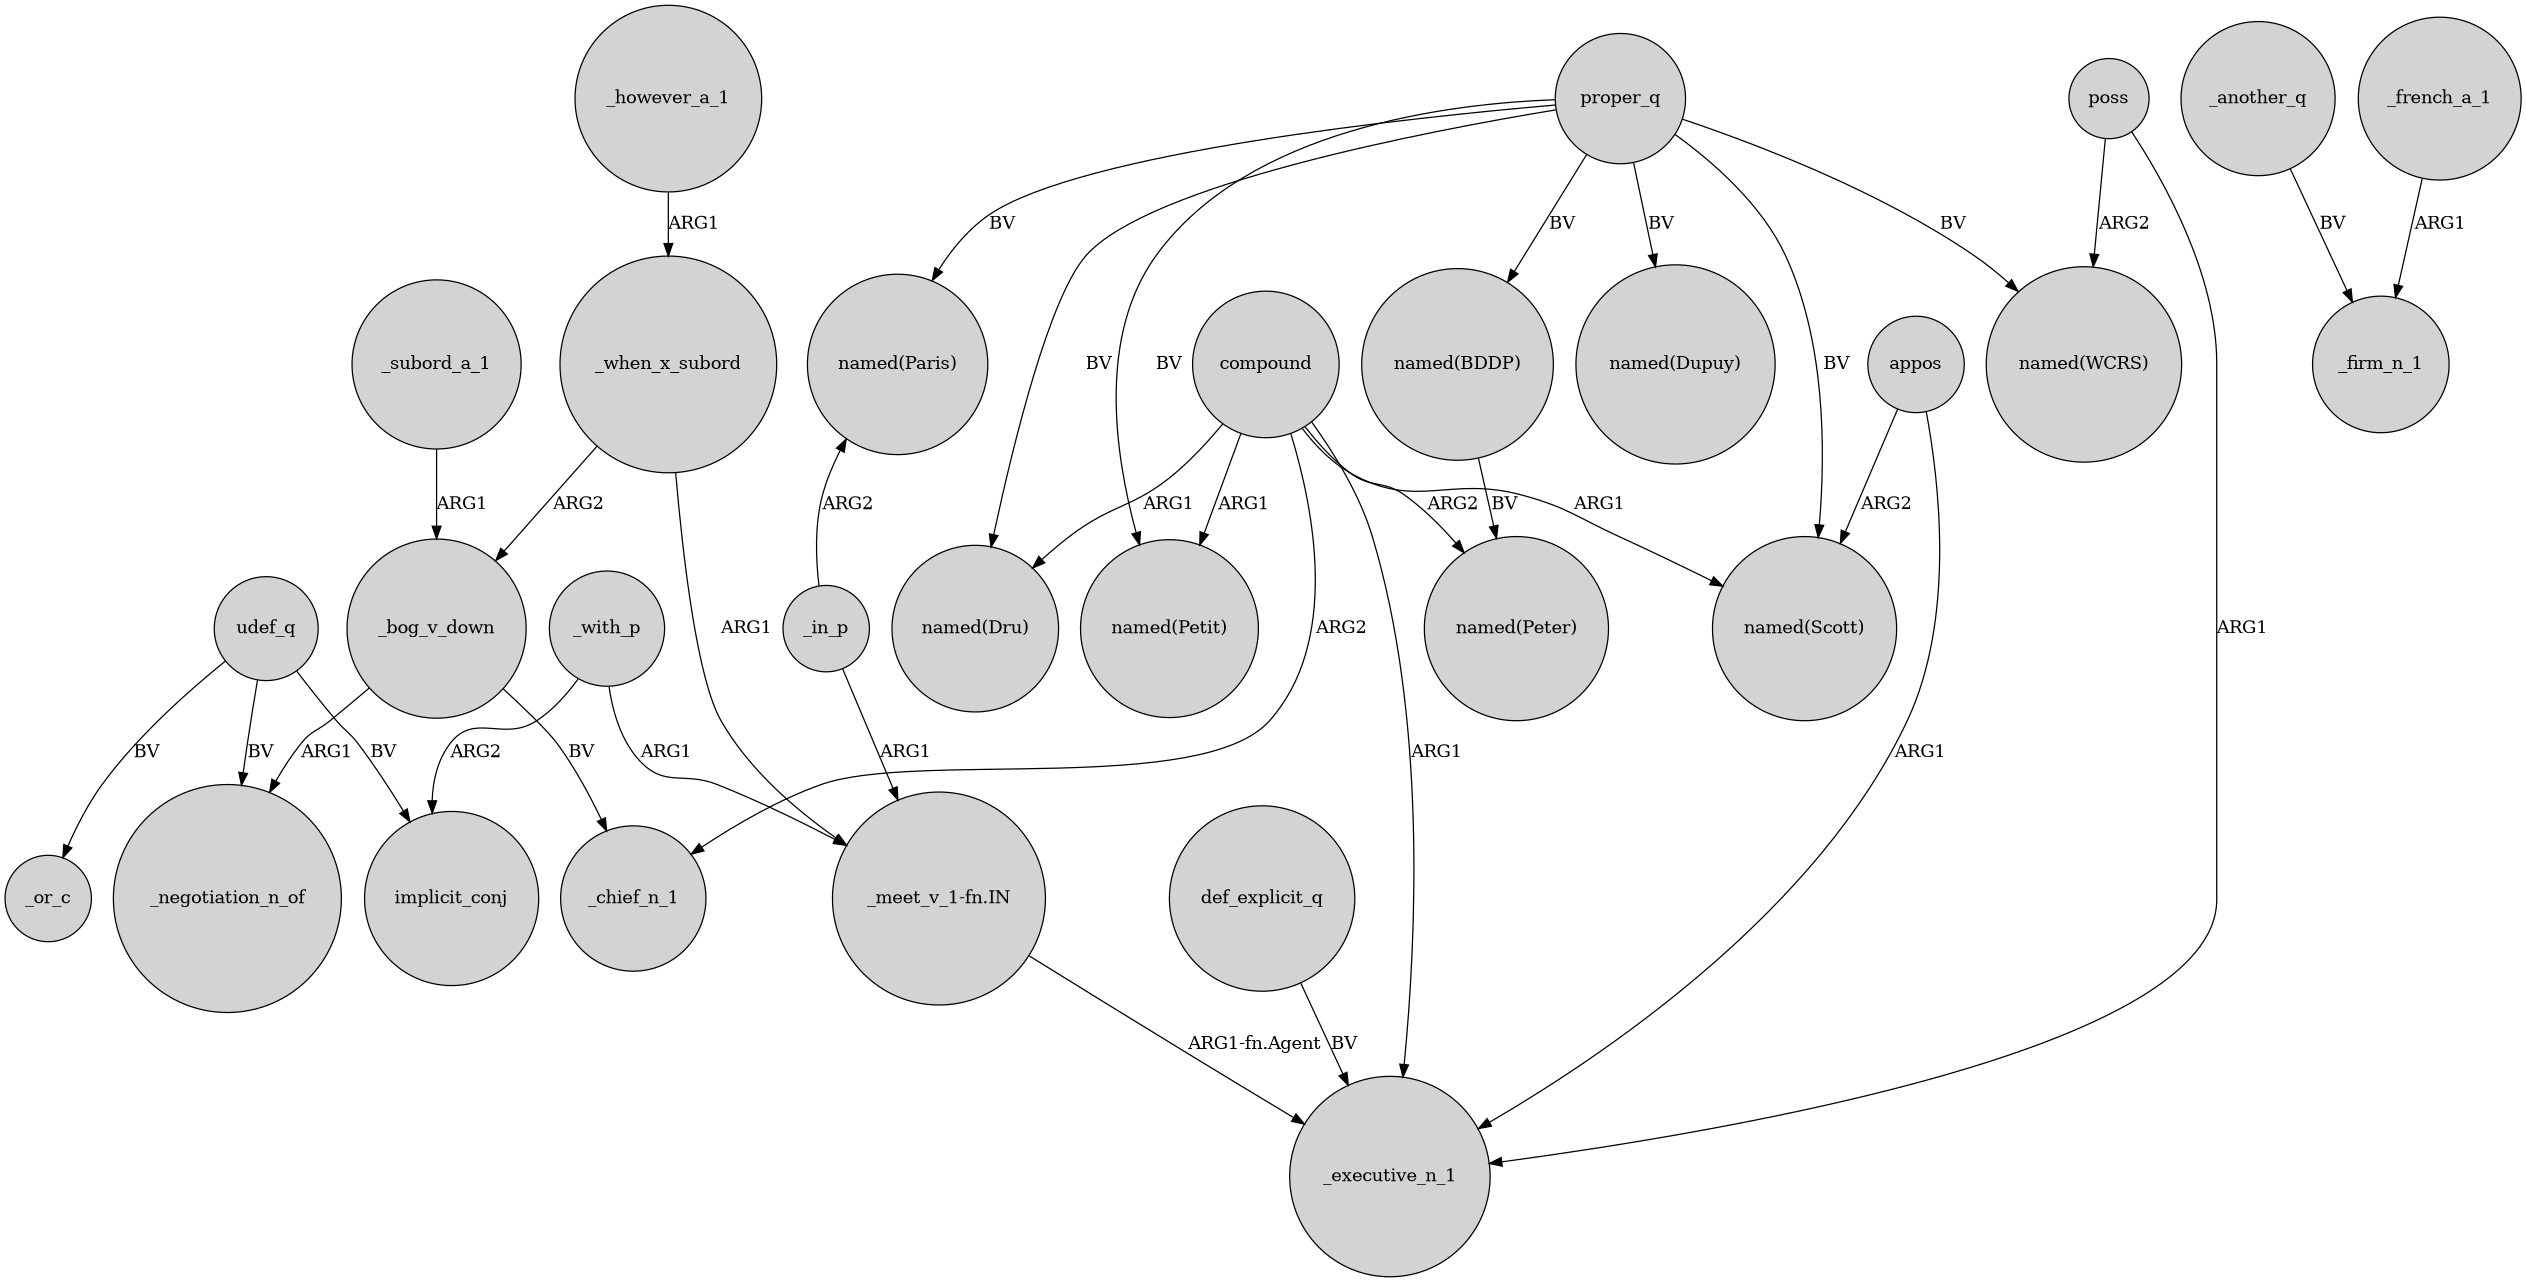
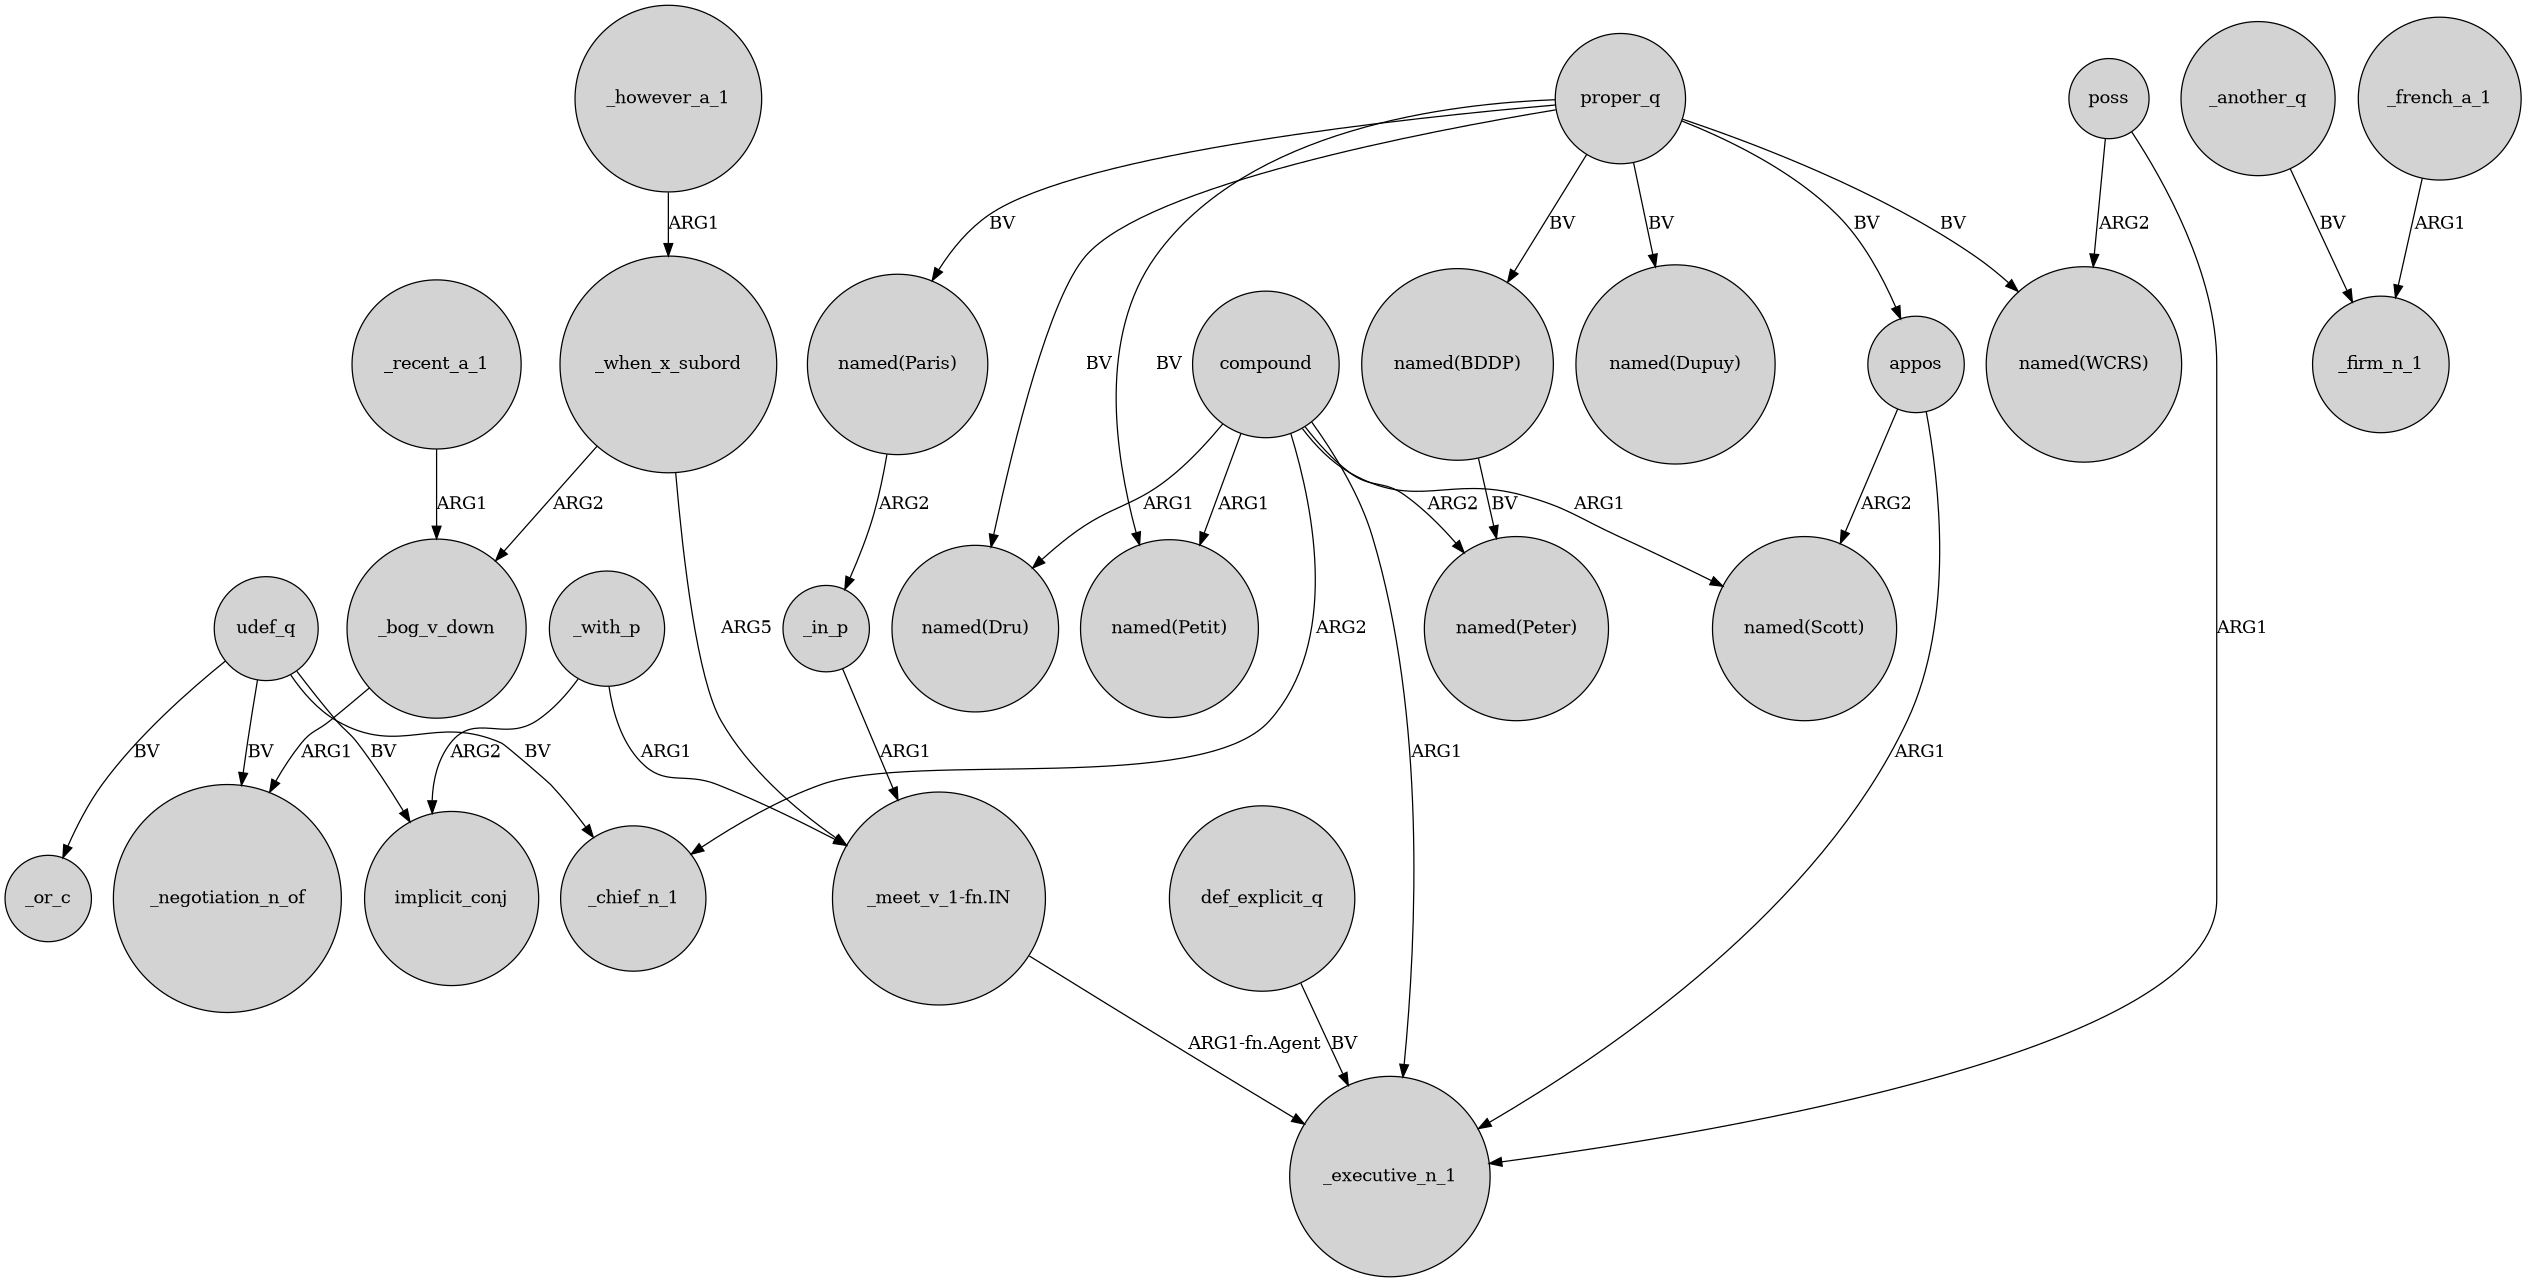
edge "proper_q" -> "named(Scott)": now "proper_q" -> "appos"
node "_subord_a_1": label "_subord_a_1" -> "_recent_a_1"
edge "_in_p" -> "named(Paris)": reversed
edge "_when_x_subord" -> "_meet_v_1-fn.IN": label "ARG1" -> "ARG5"
edge "_bog_v_down" -> "_chief_n_1": now "udef_q" -> "_chief_n_1"
